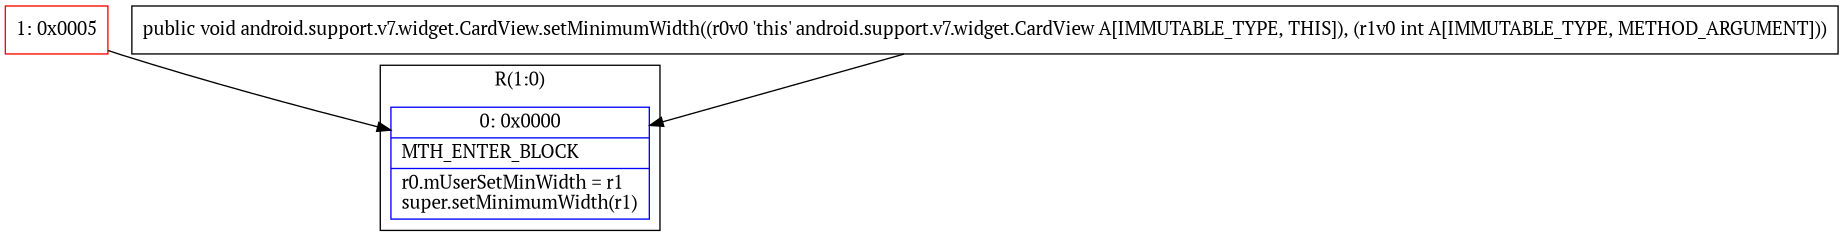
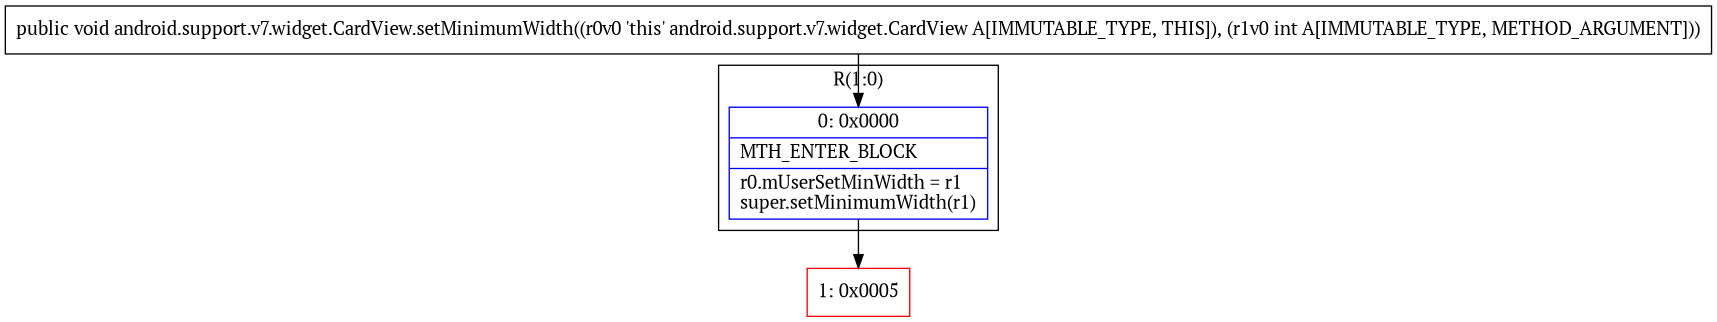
edge "1: 0x0005" -> "0: 0x0000": reversed
